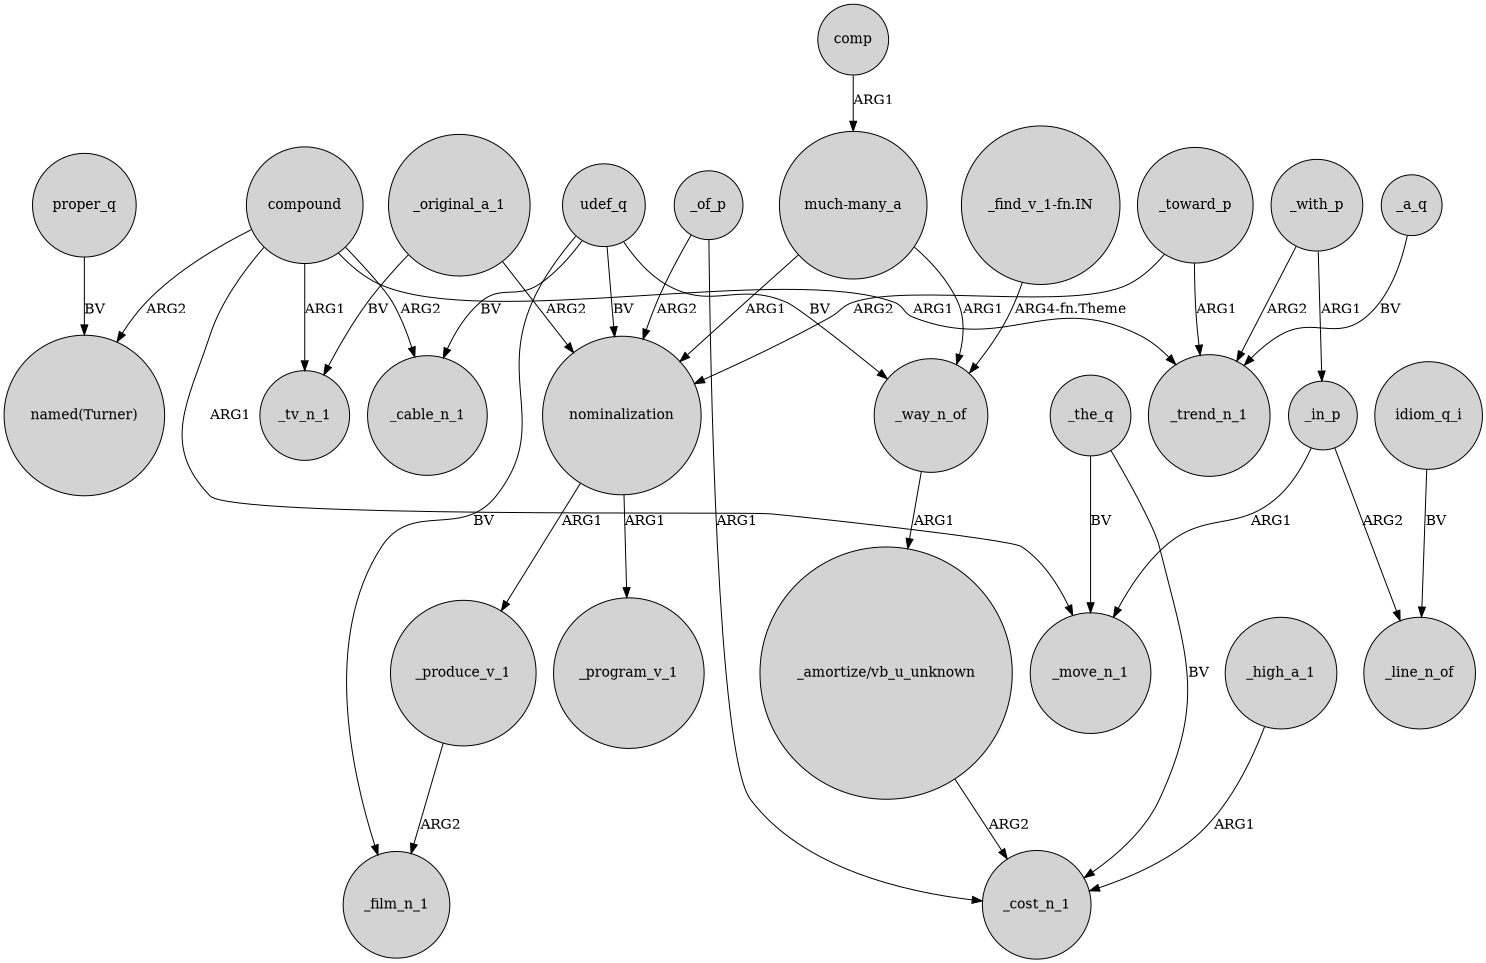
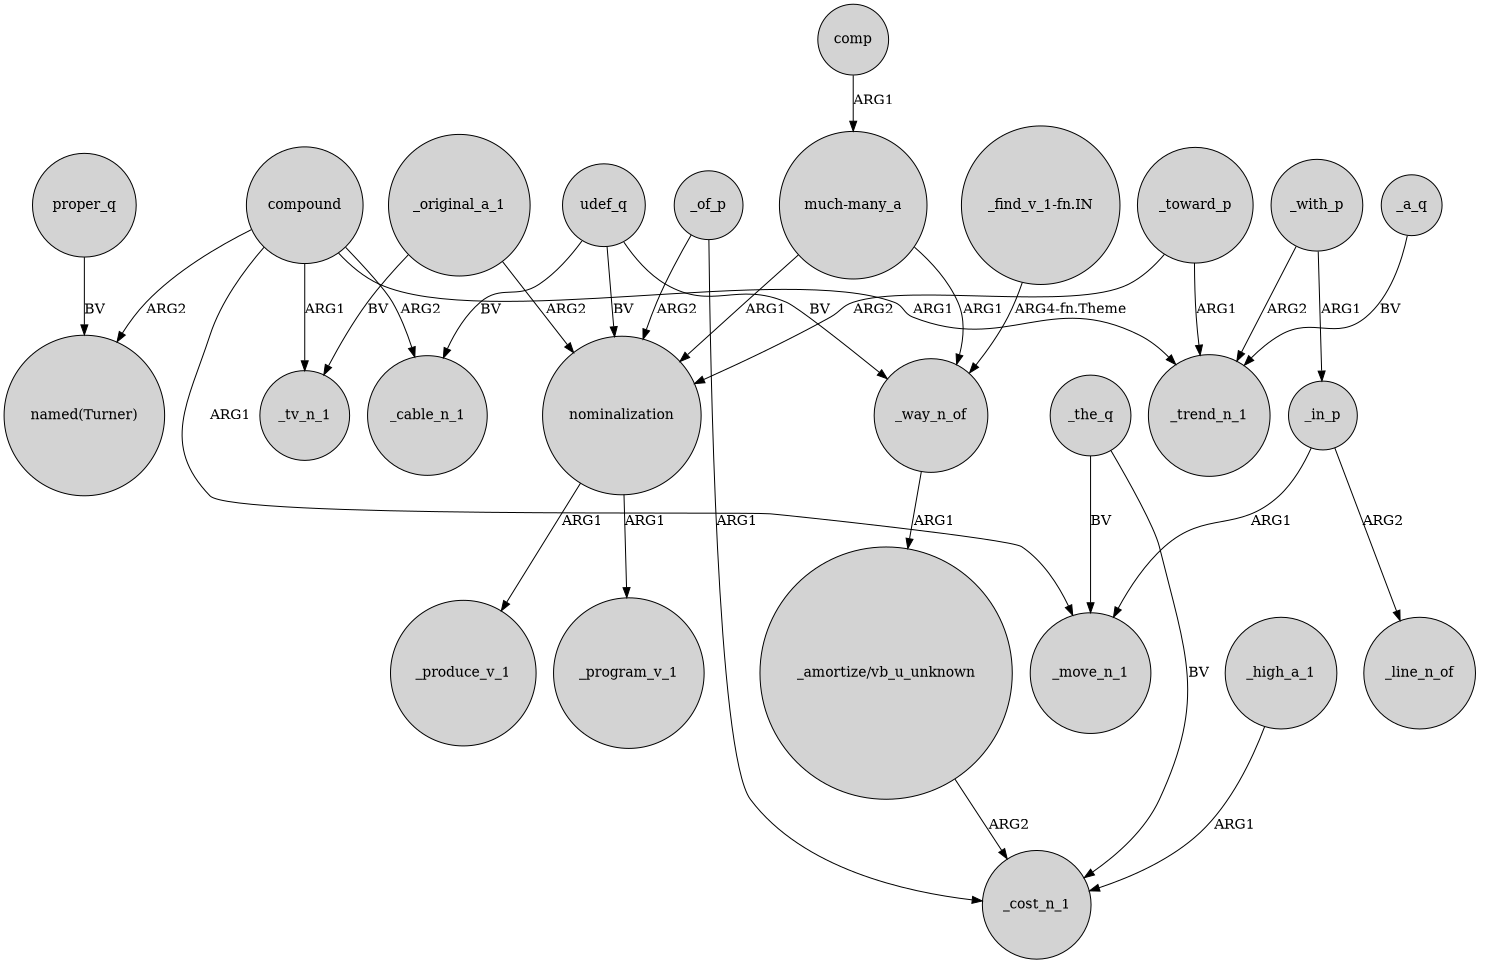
node "idiom_q_i": removed
node "_film_n_1": removed
